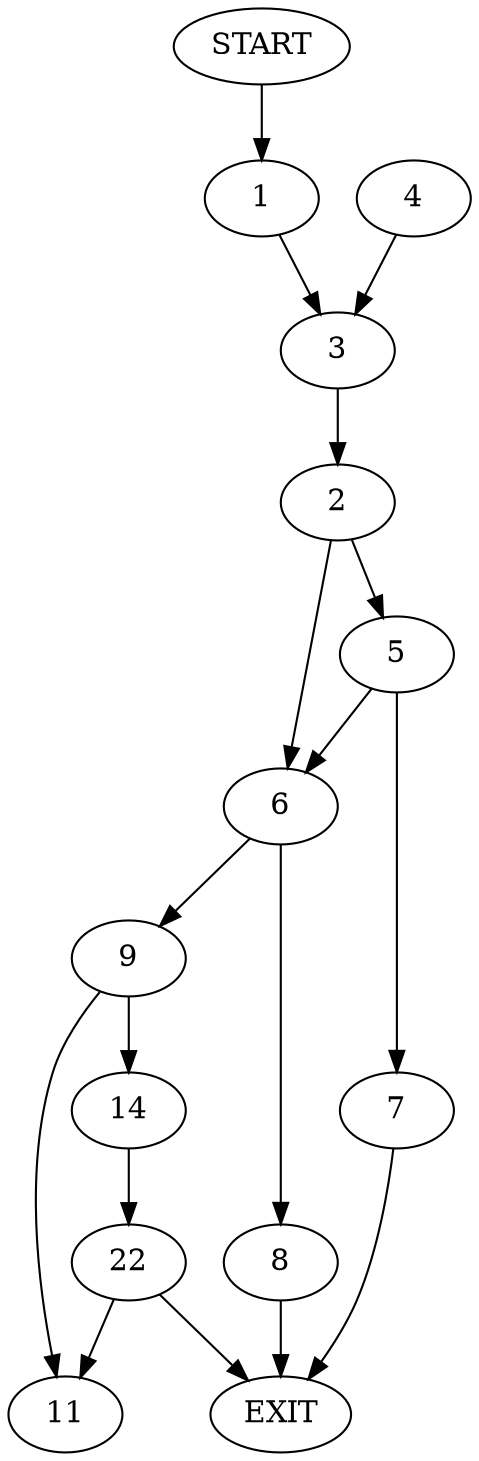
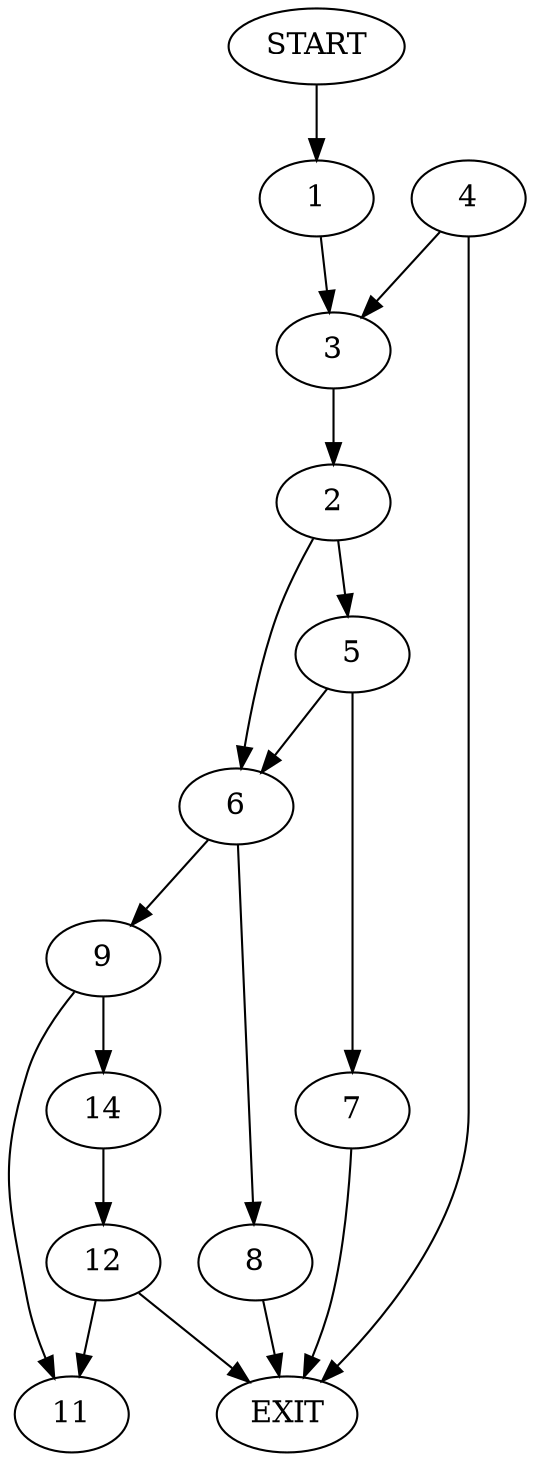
edge "4" -> "EXIT": added
node "22": label "22" -> "12"
